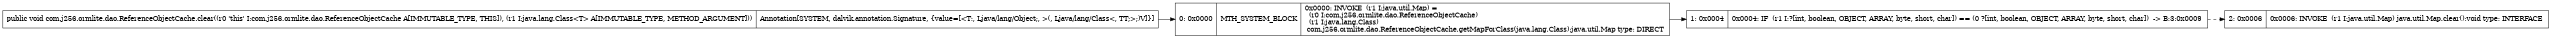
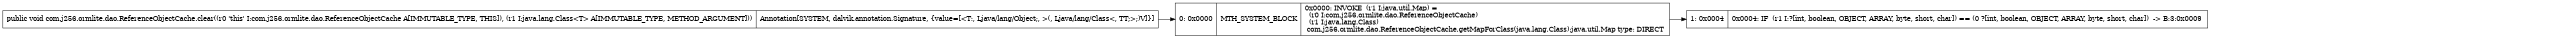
node "2: 0x0006": removed
